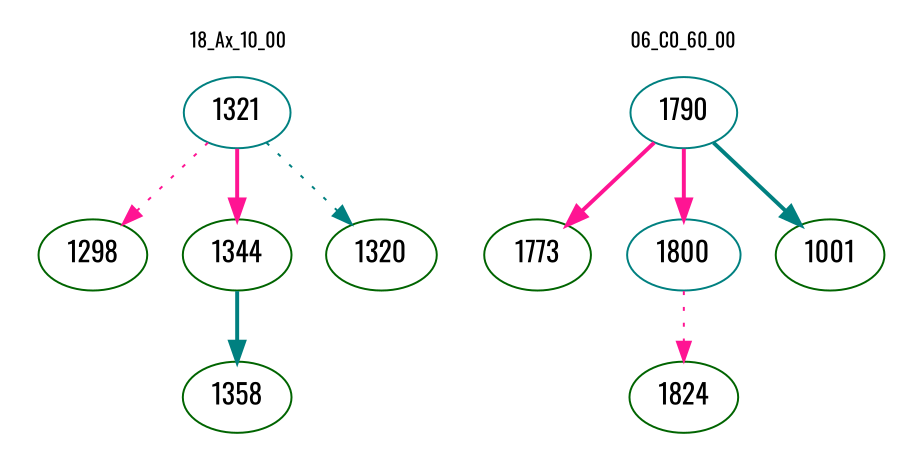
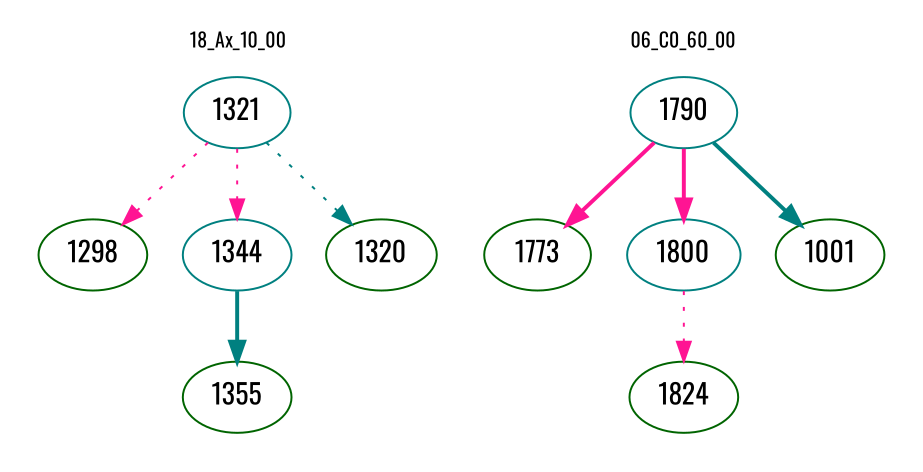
edge "1321" -> "1344": style bold -> dotted
node "1344": color darkgreen -> teal
node "1358": label "1358" -> "1355"
